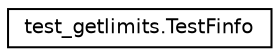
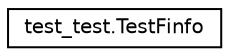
node "test_getlimits.TestFinfo": label "test_getlimits.TestFinfo" -> "test_test.TestFinfo"
